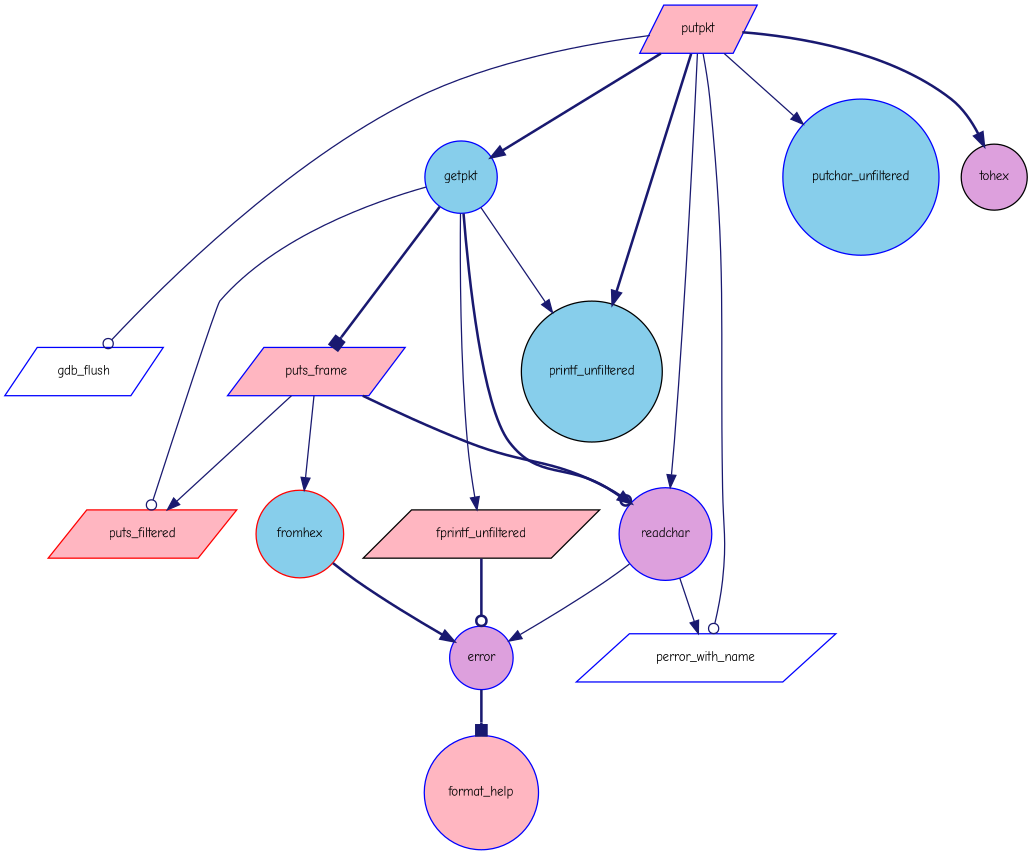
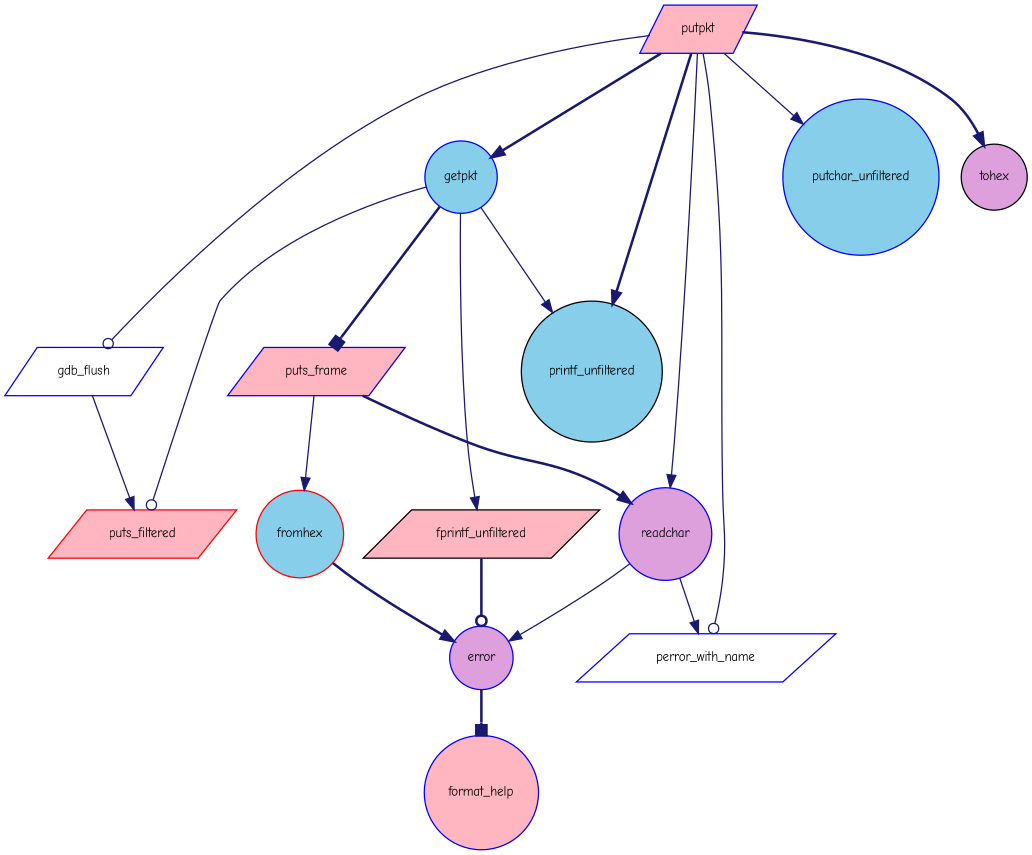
edge "getpkt" -> "readchar": removed
edge "puts_frame" -> "puts_filtered": now "gdb_flush" -> "puts_filtered"
